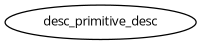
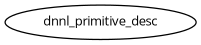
node "desc_primitive_desc": label "desc_primitive_desc" -> "dnnl_primitive_desc"
